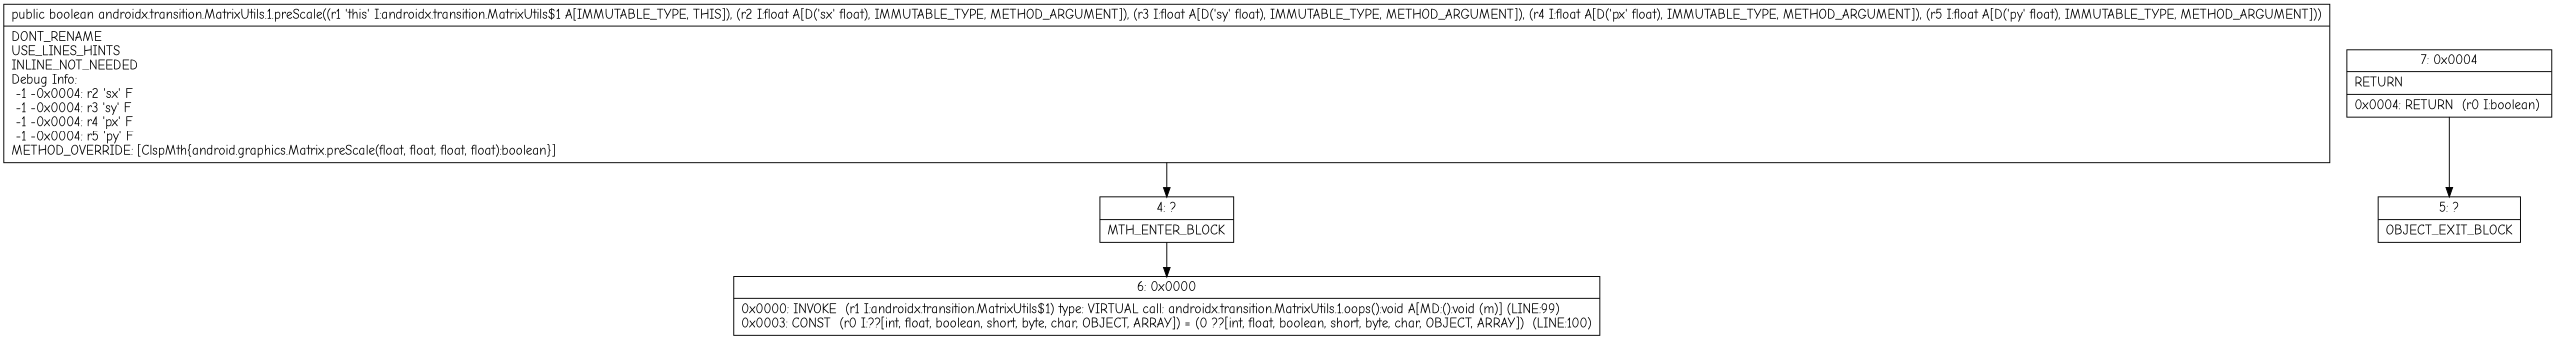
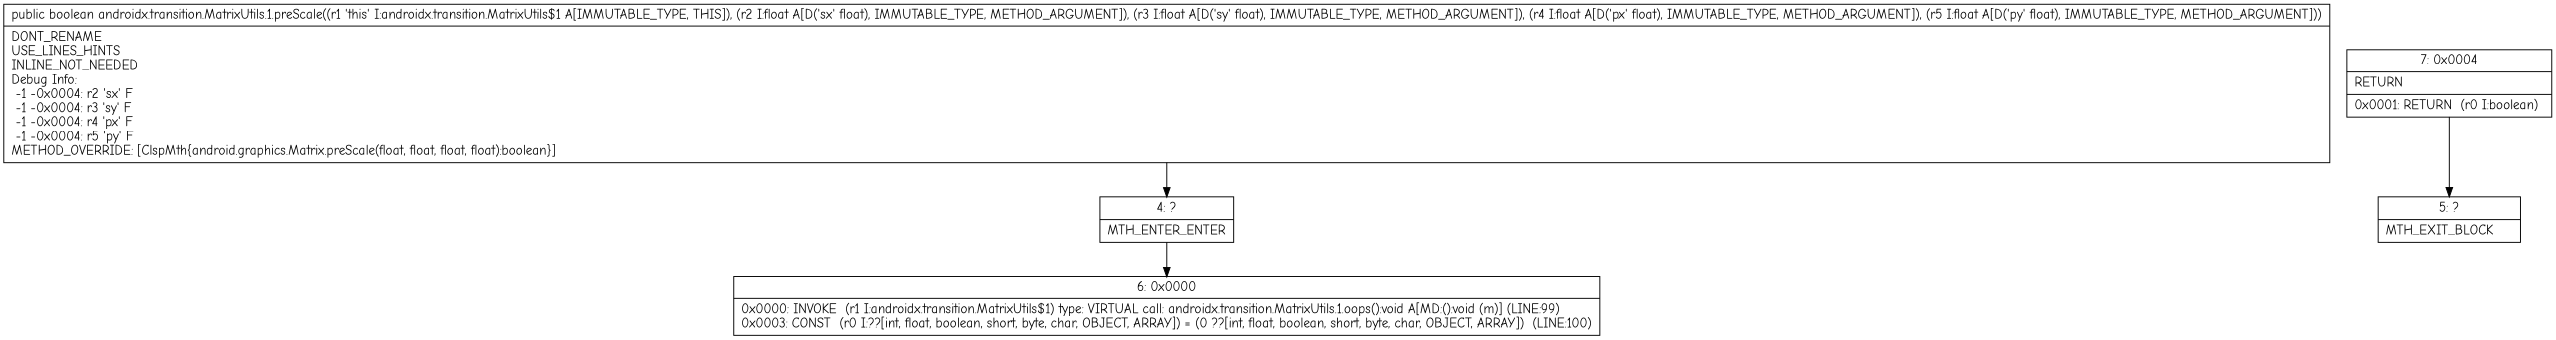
node "7: 0x0004": text "0x0004: RETURN  (r0 I:boolean)" -> "0x0001: RETURN  (r0 I:boolean)"
node "4: ?": text "MTH_ENTER_BLOCK" -> "MTH_ENTER_ENTER"
node "5: ?": text "OBJECT_EXIT_BLOCK" -> "MTH_EXIT_BLOCK"
